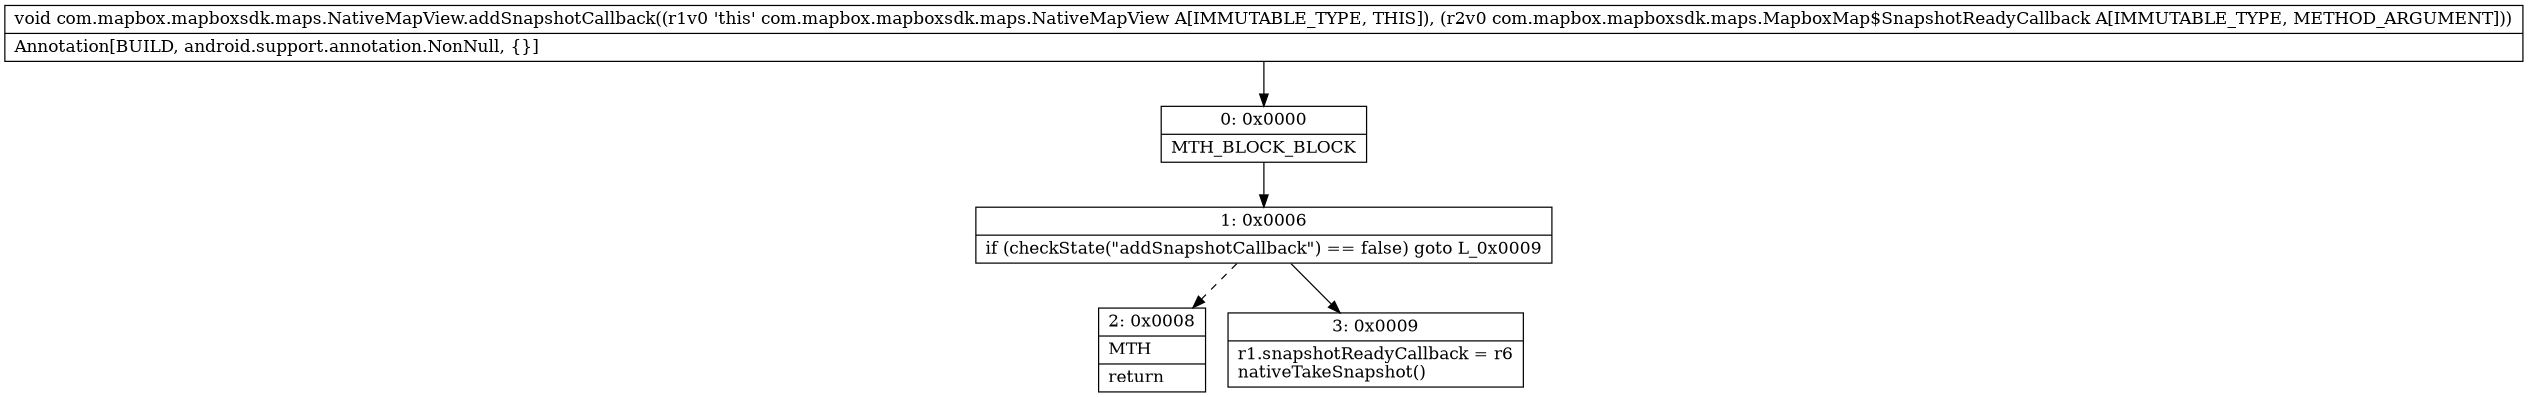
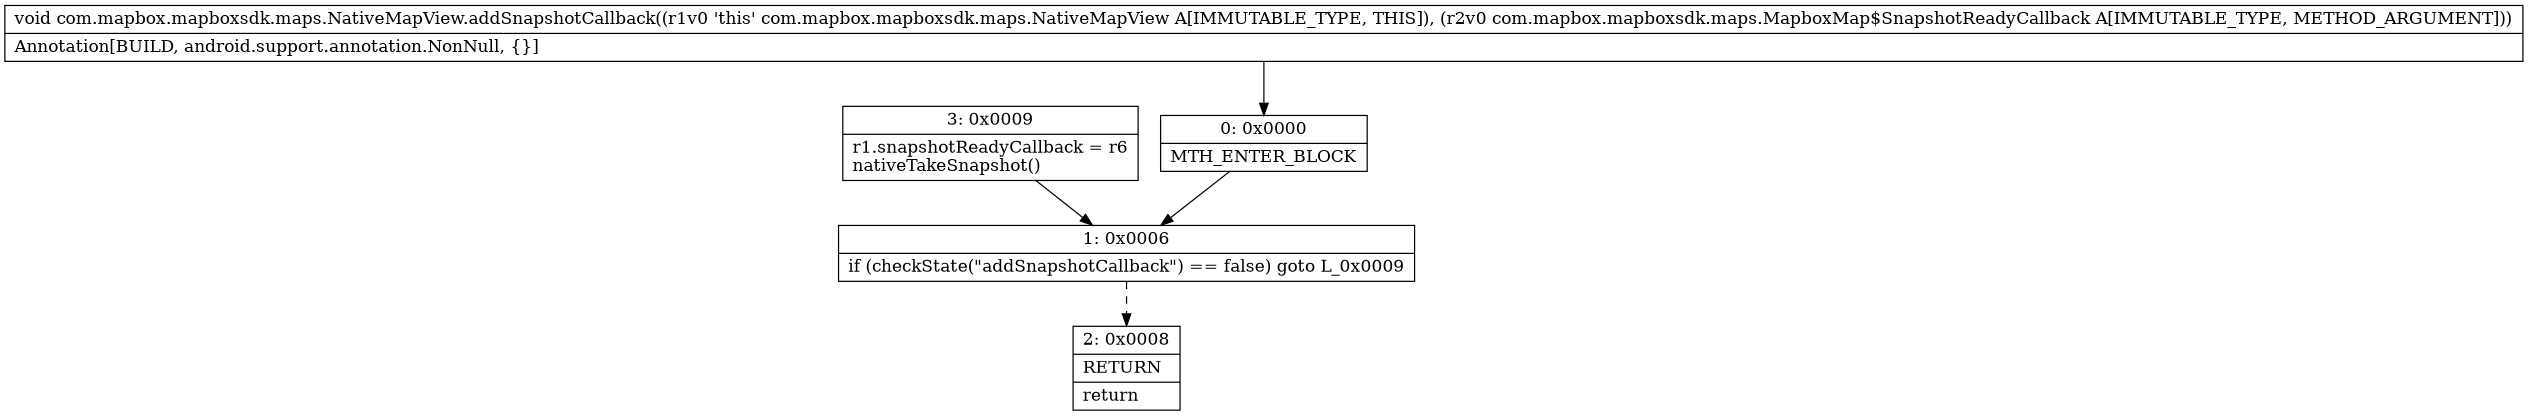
node "0: 0x0000": text "MTH_BLOCK_BLOCK" -> "MTH_ENTER_BLOCK"
edge "1: 0x0006" -> "3: 0x0009": reversed
node "2: 0x0008": text "MTH" -> "RETURN"
